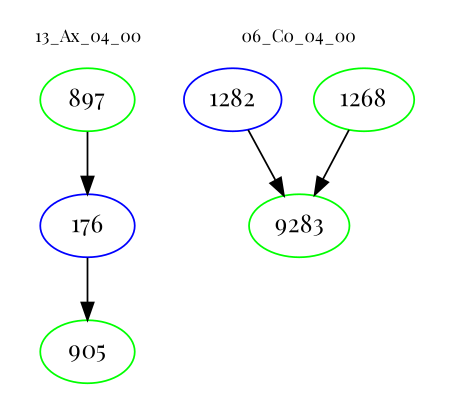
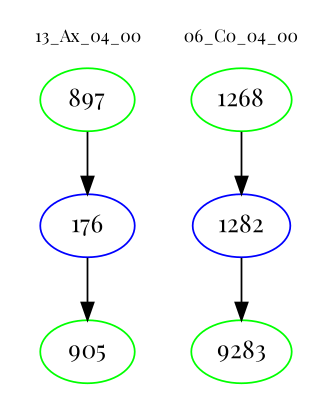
edge "1268" -> "9283": now "1268" -> "1282"
